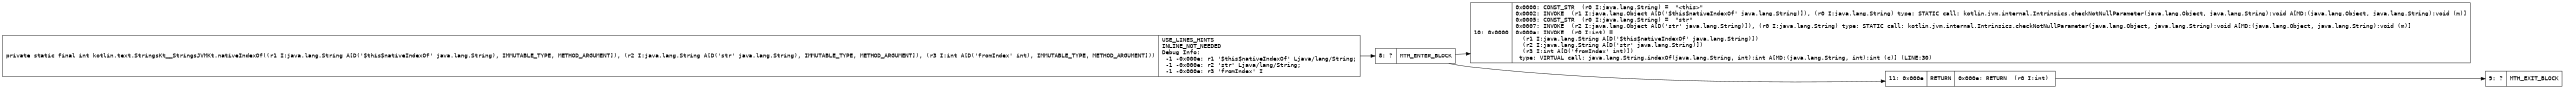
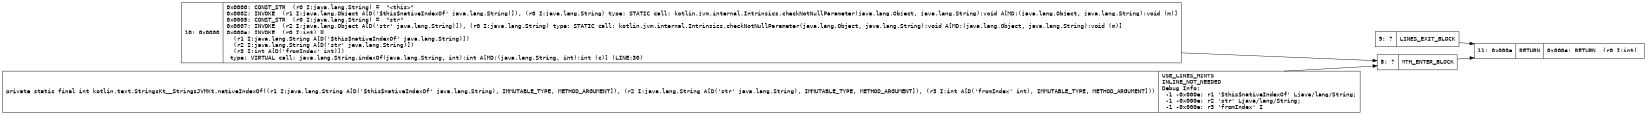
edge "8: ?" -> "10: 0x0000": reversed
node "9: ?": text "MTH_EXIT_BLOCK" -> "LINES_EXIT_BLOCK"
edge "11: 0x000e" -> "9: ?": reversed
